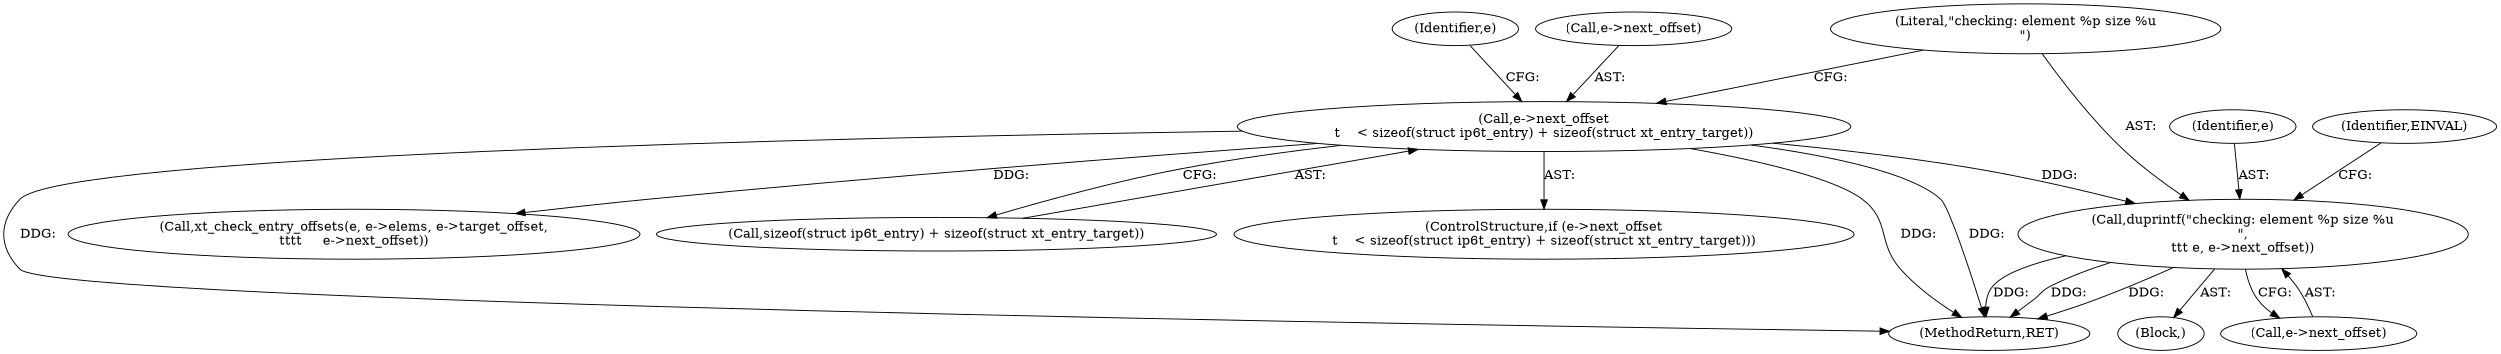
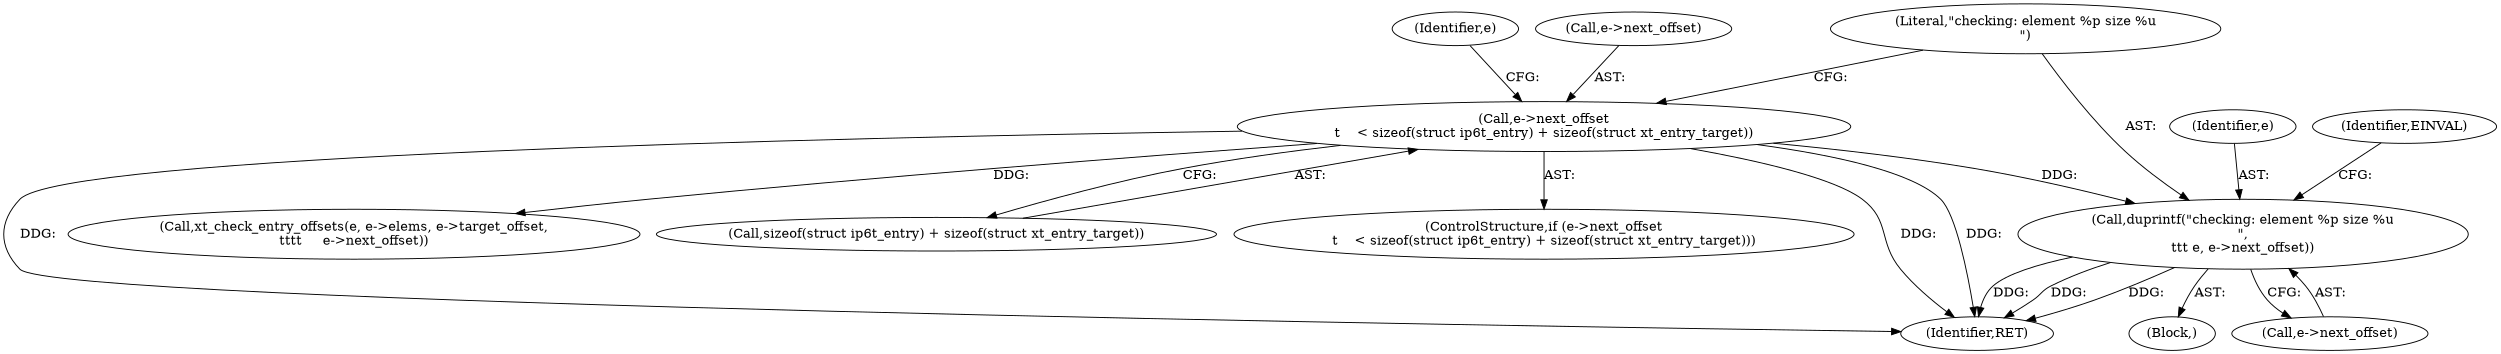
node "(MethodReturn,RET)": label "(MethodReturn,RET)" -> "(Identifier,RET)"
